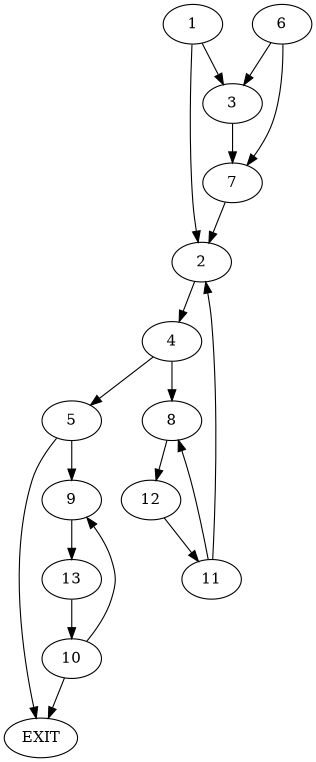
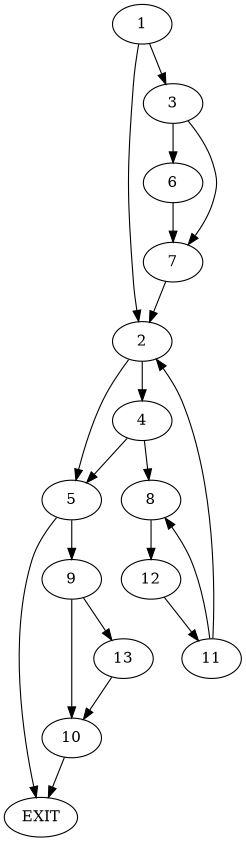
edge "6" -> "3": reversed
edge "2" -> "5": added
edge "10" -> "9": reversed
